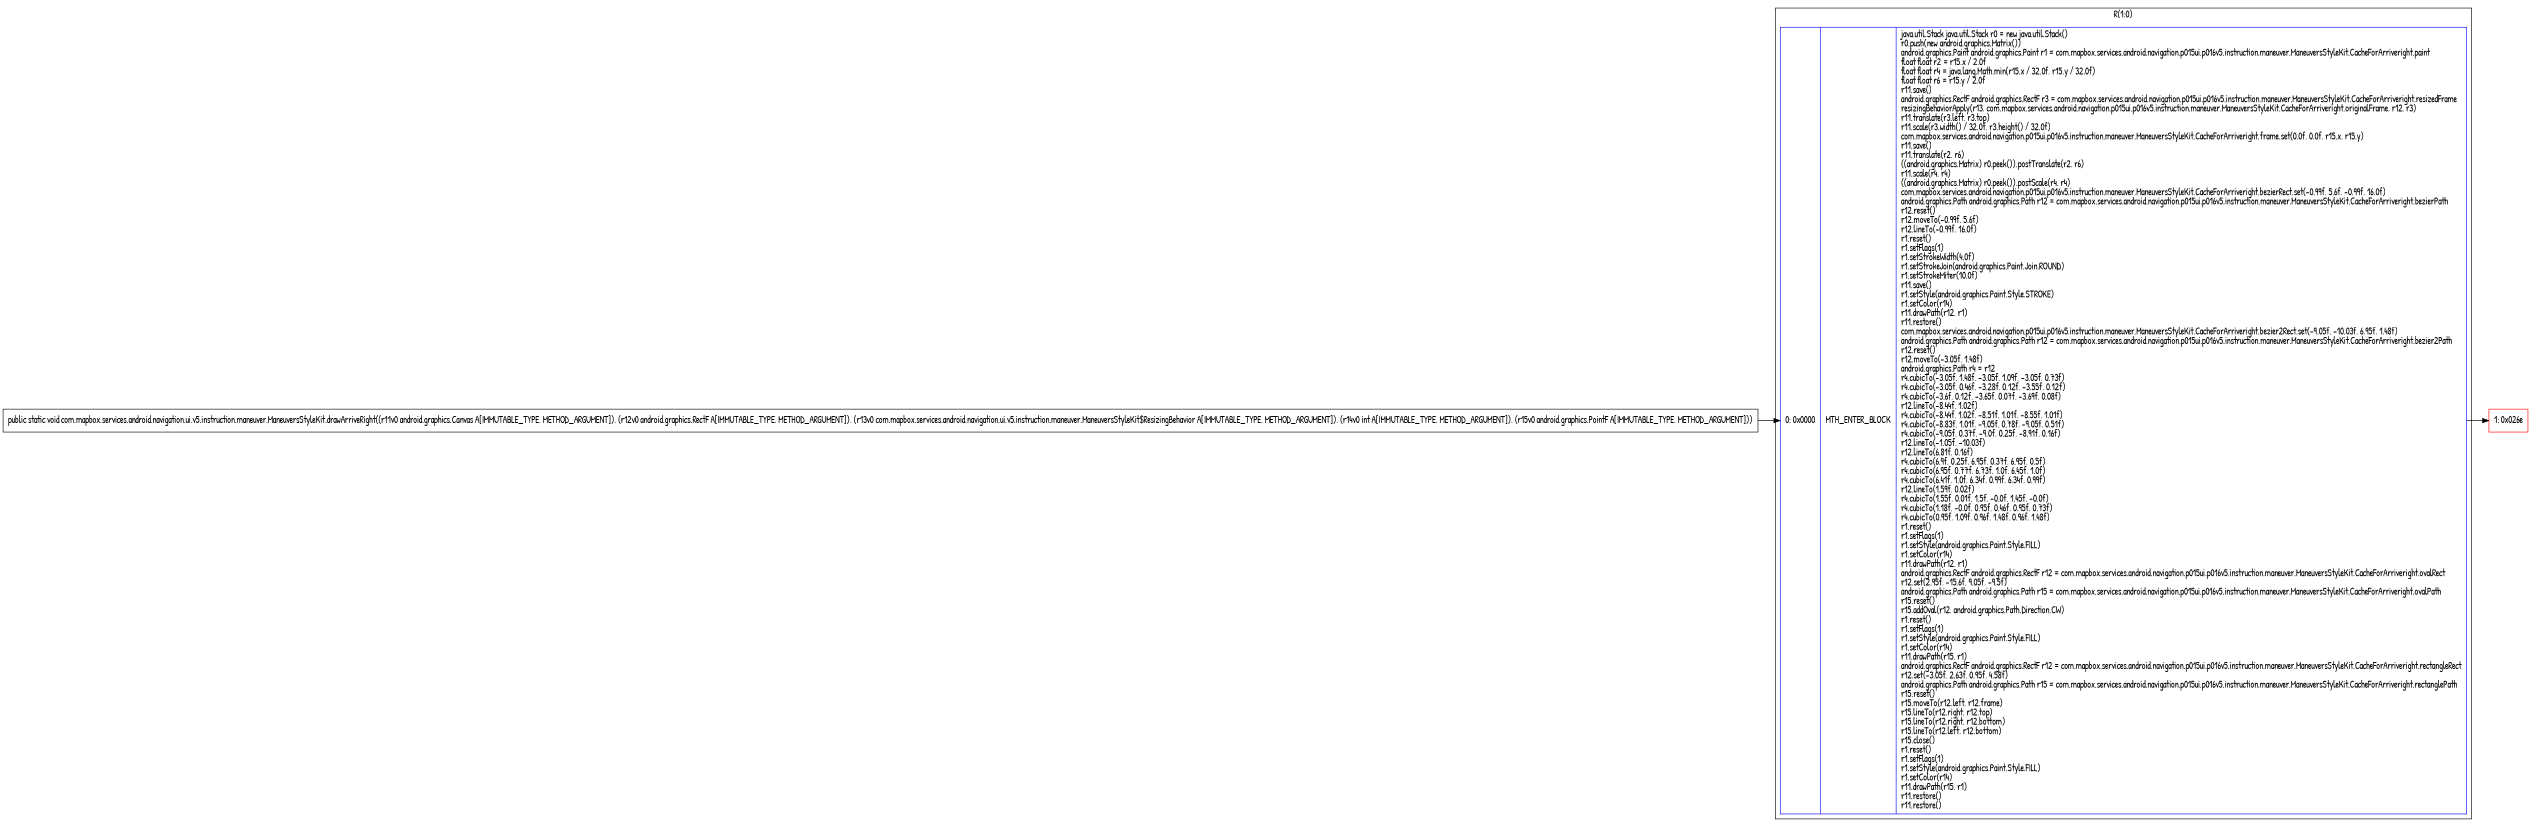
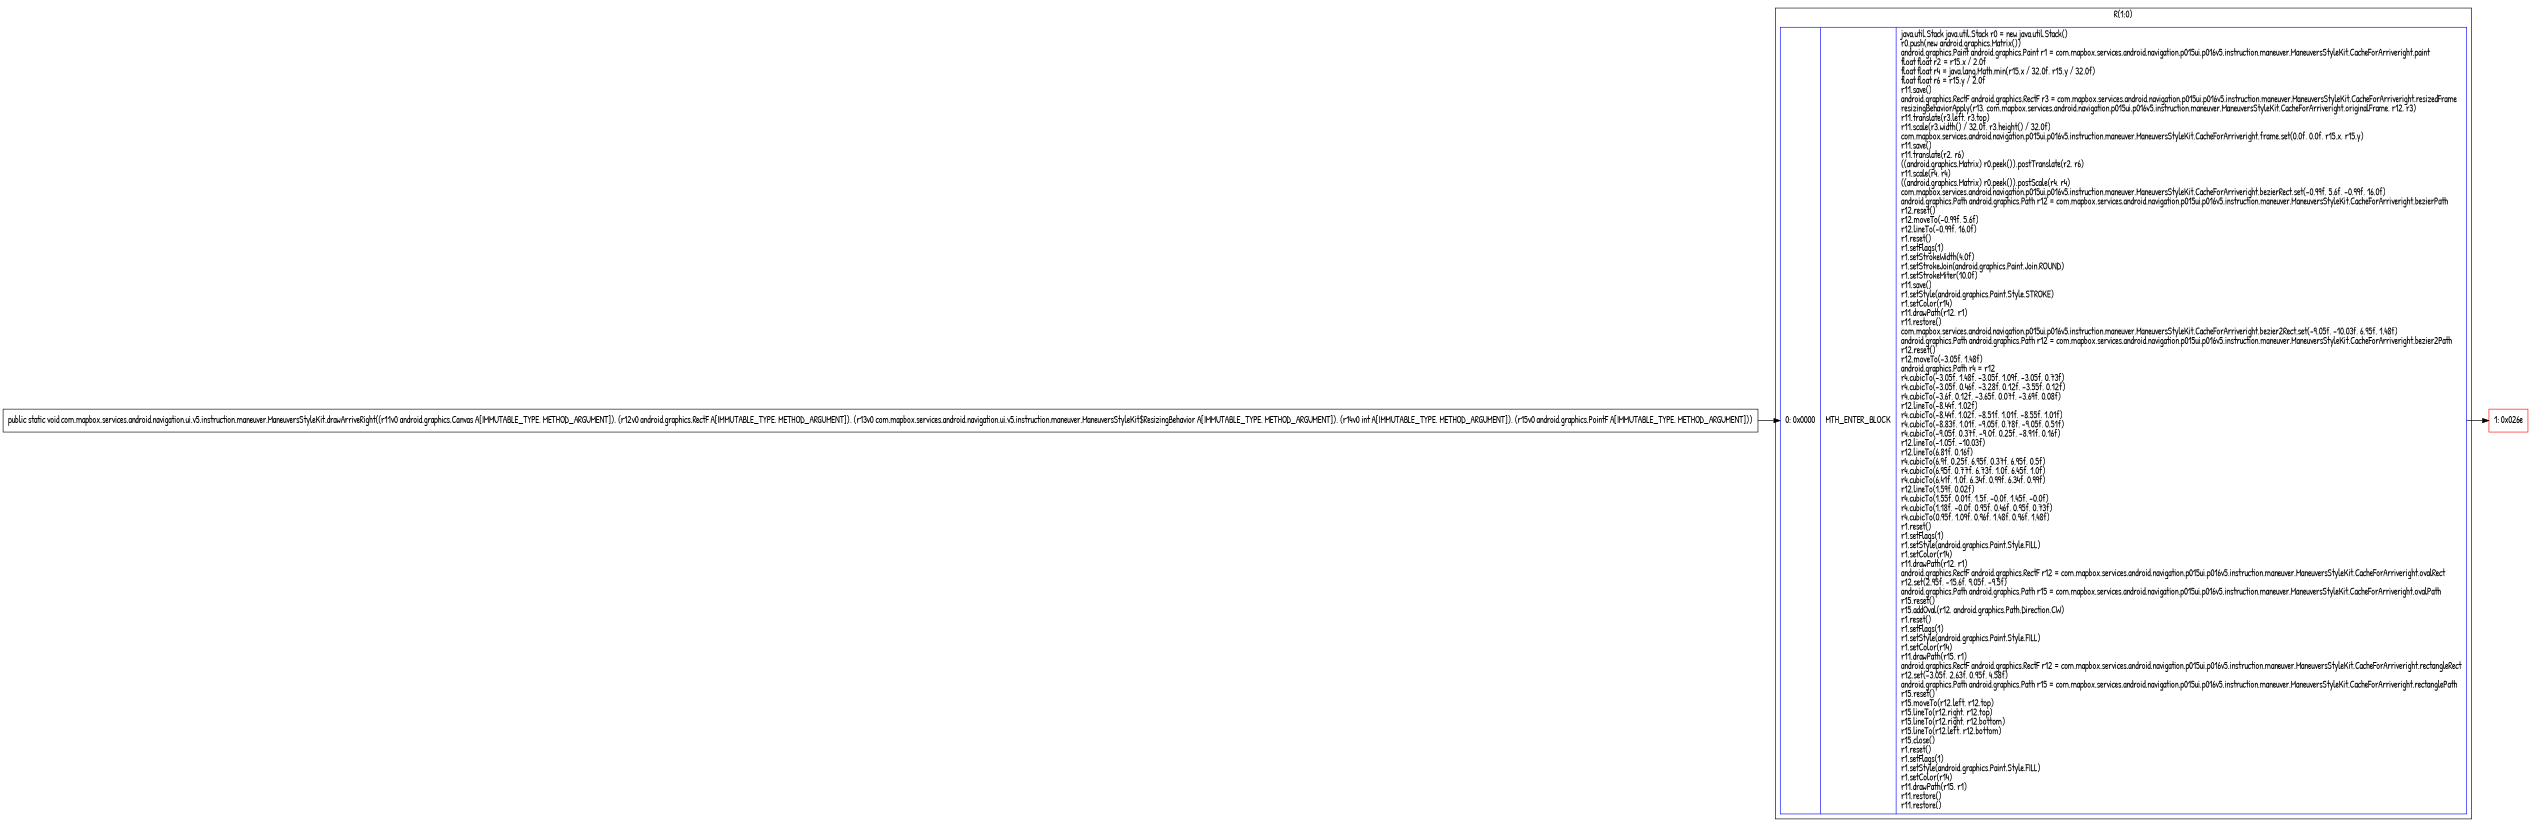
node "0: 0x0000": text "r15.moveTo(r12.left, r12.frame)" -> "r15.moveTo(r12.left, r12.top)"
